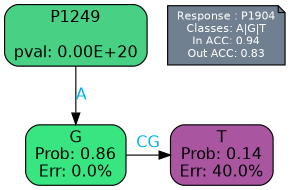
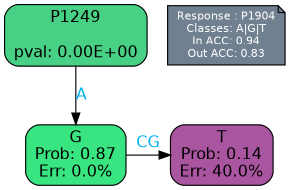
node "P1249 pval: 0.00E+20": label "P1249 pval: 0.00E+20" -> "P1249 pval: 0.00E+00"
node "G Prob: 0.86 Err: 0.0%": label "G Prob: 0.86 Err: 0.0%" -> "G Prob: 0.87 Err: 0.0%"
